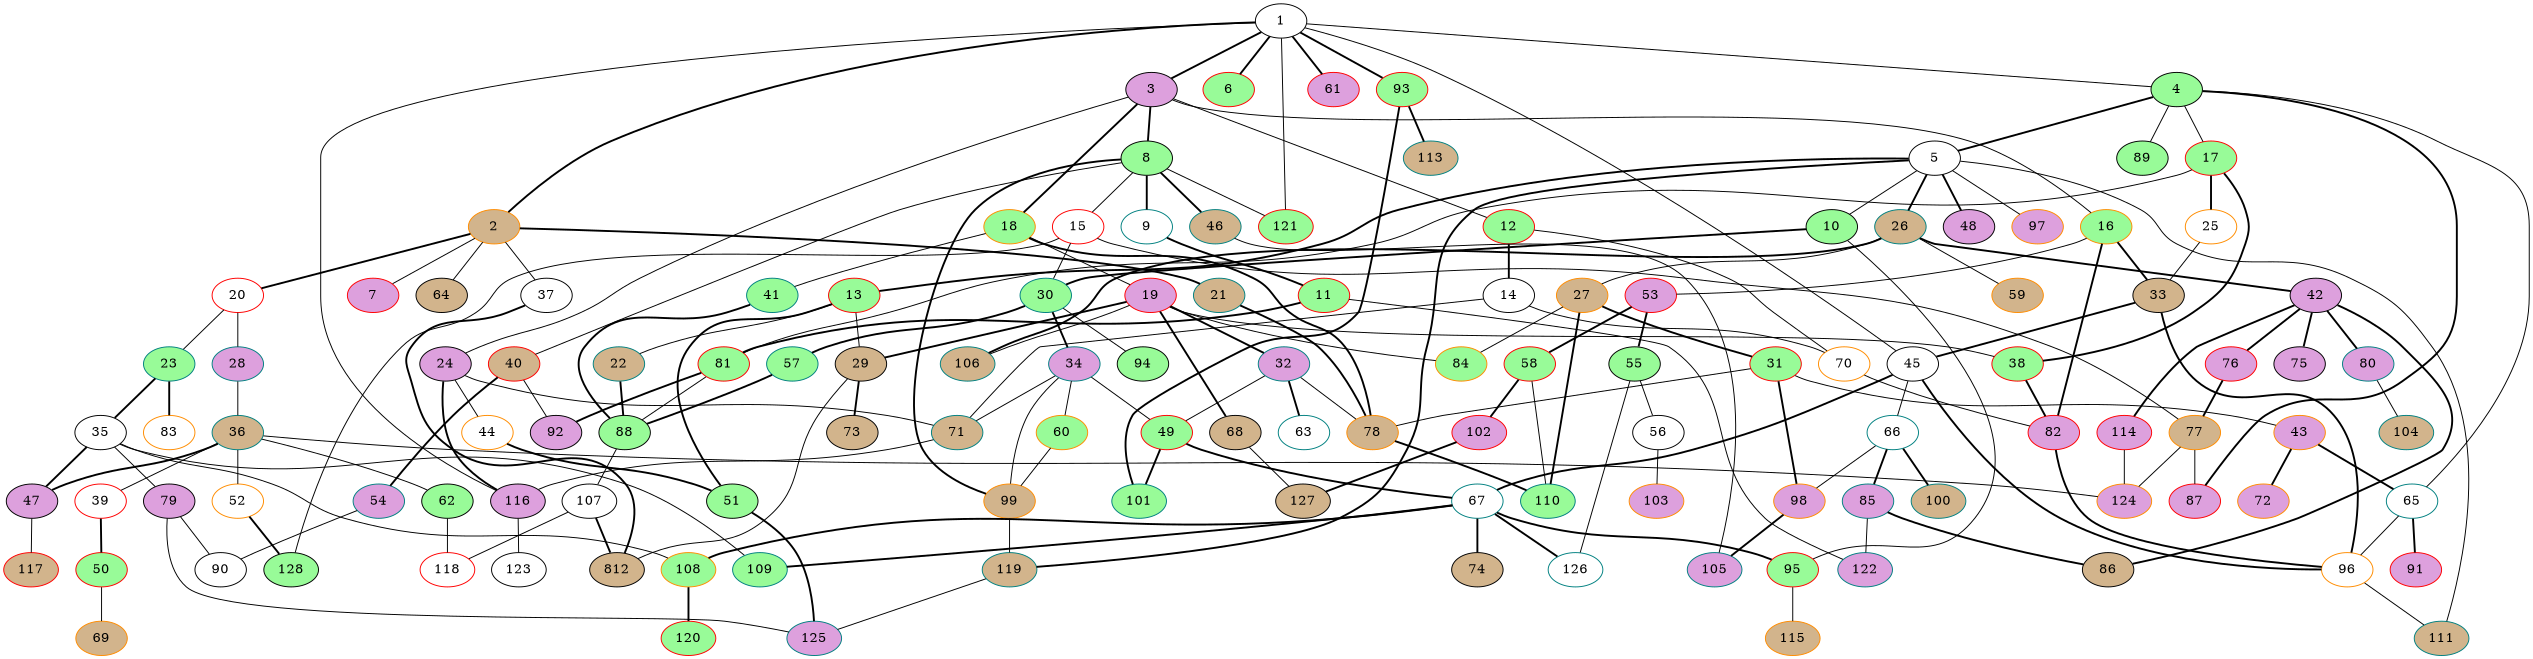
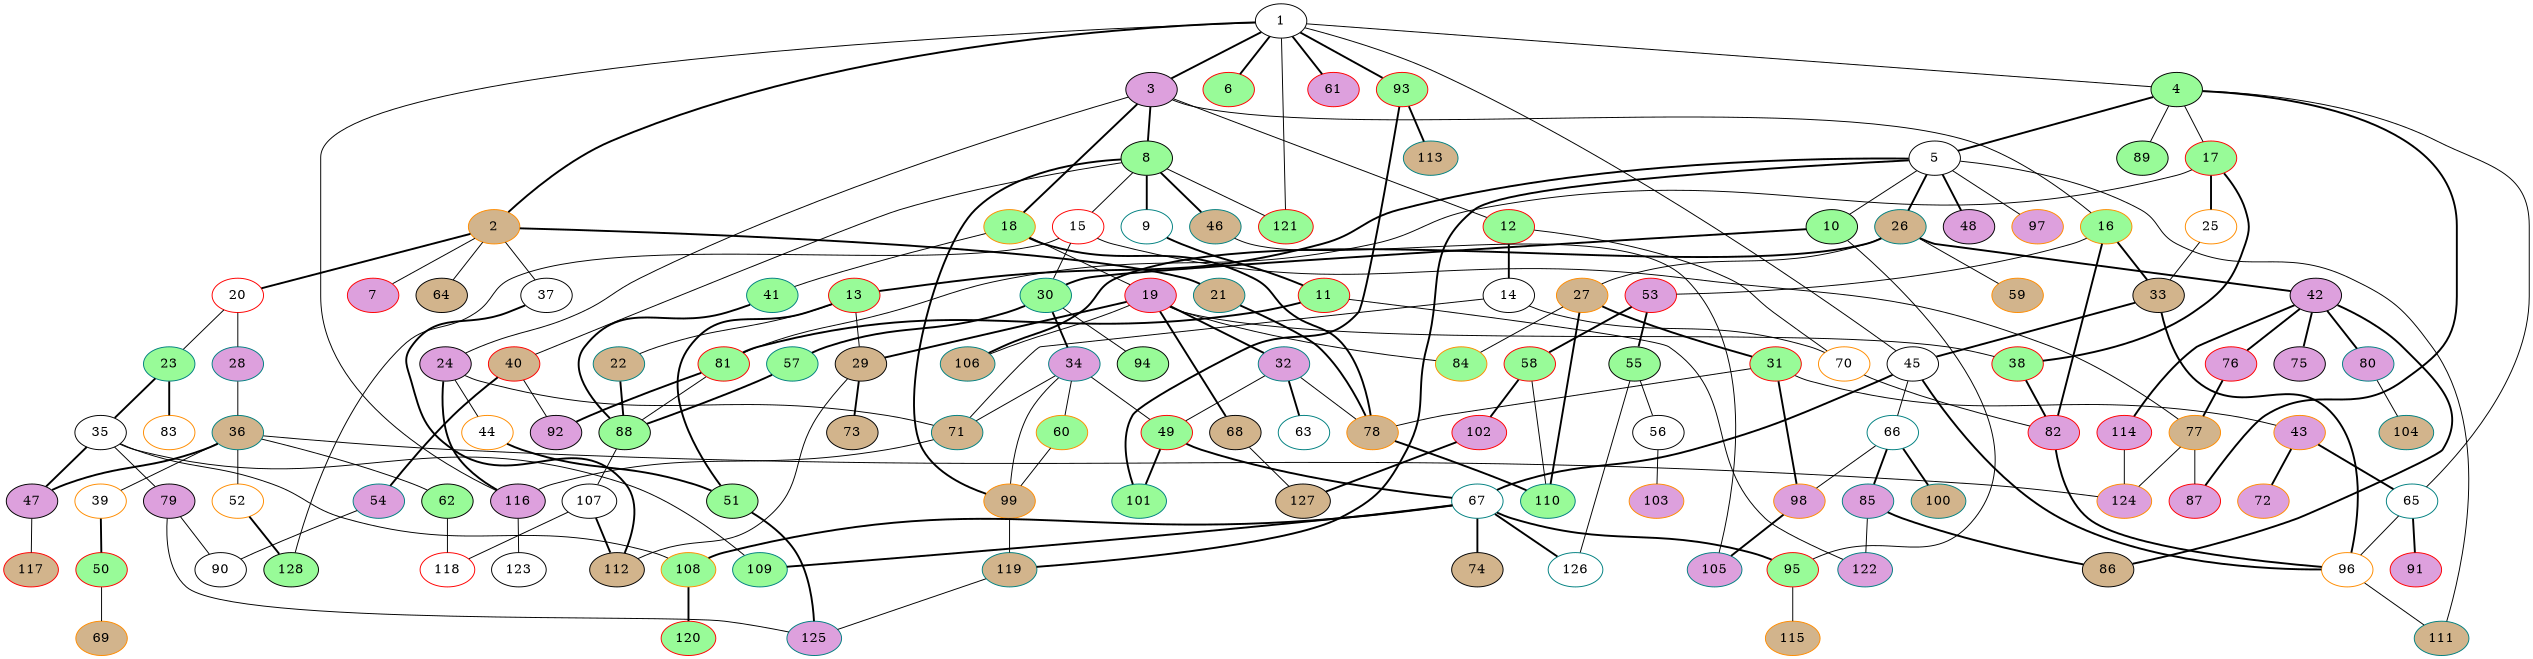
node "39": color red -> darkorange
node "812": label "812" -> "112"
